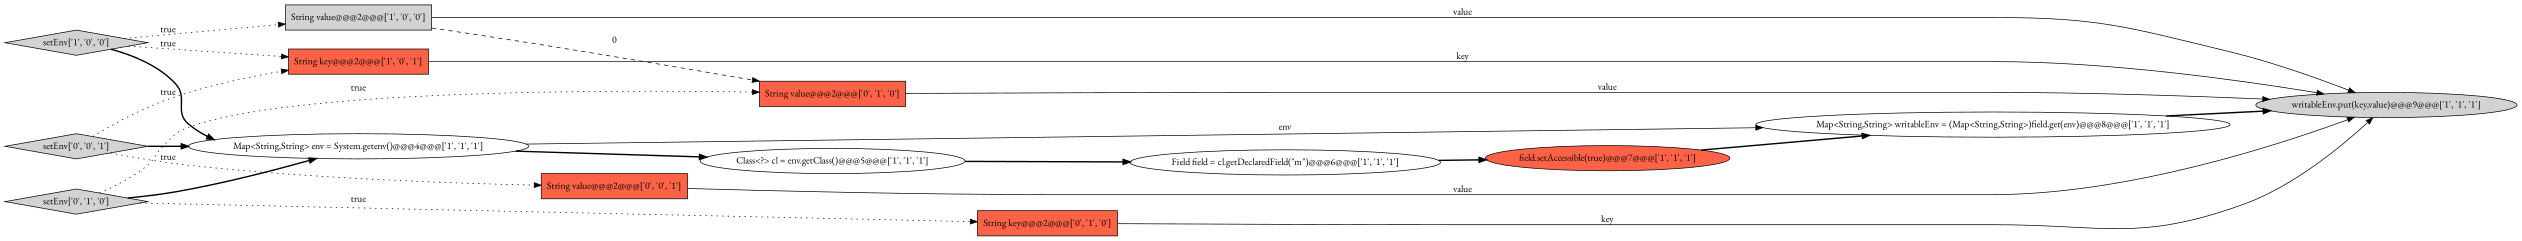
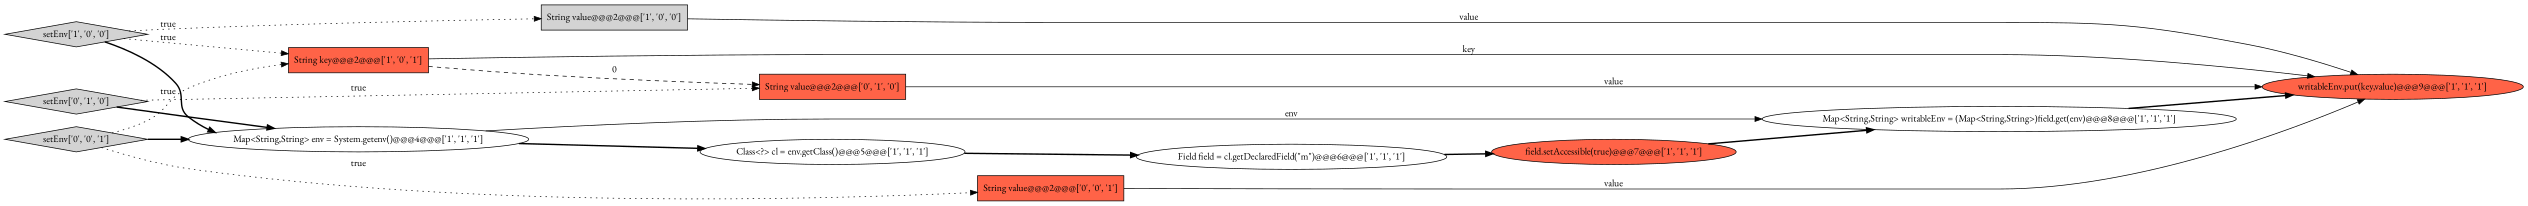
edge "String value@@@2@@@['1', '0', '0']" -> "String value@@@2@@@['0', '1', '0']": now "String key@@@2@@@['1', '0', '1']" -> "String value@@@2@@@['0', '1', '0']"
node "writableEnv.put(key,value)@@@9@@@['1', '1', '1']": fillcolor lightgray -> tomato
node "String key@@@2@@@['0', '1', '0']": removed
